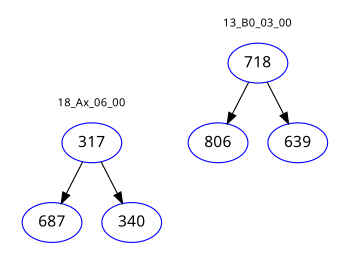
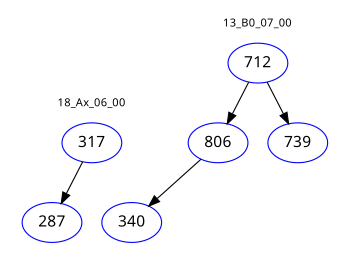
cluster "13_B0_03_00": label "13_B0_03_00" -> "13_B0_07_00"
node "718": label "718" -> "712"
node "639": label "639" -> "739"
edge "317" -> "340": now "806" -> "340"
node "687": label "687" -> "287"
